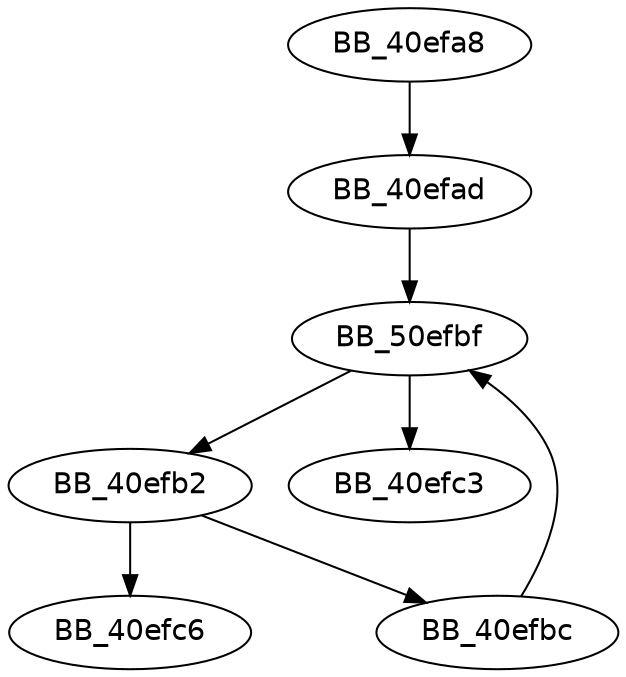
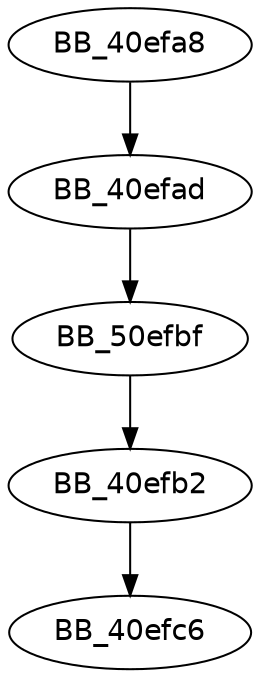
node "BB_40efc3": removed
node "BB_40efbc": removed
